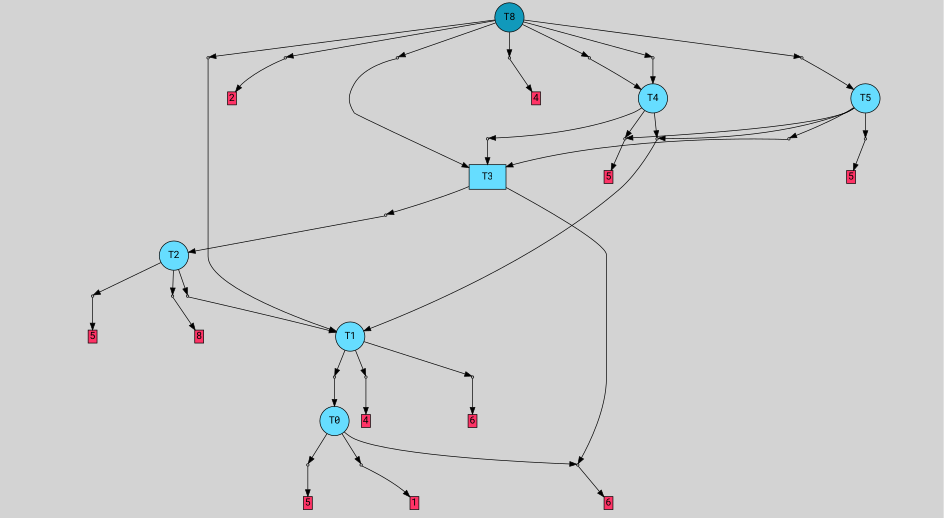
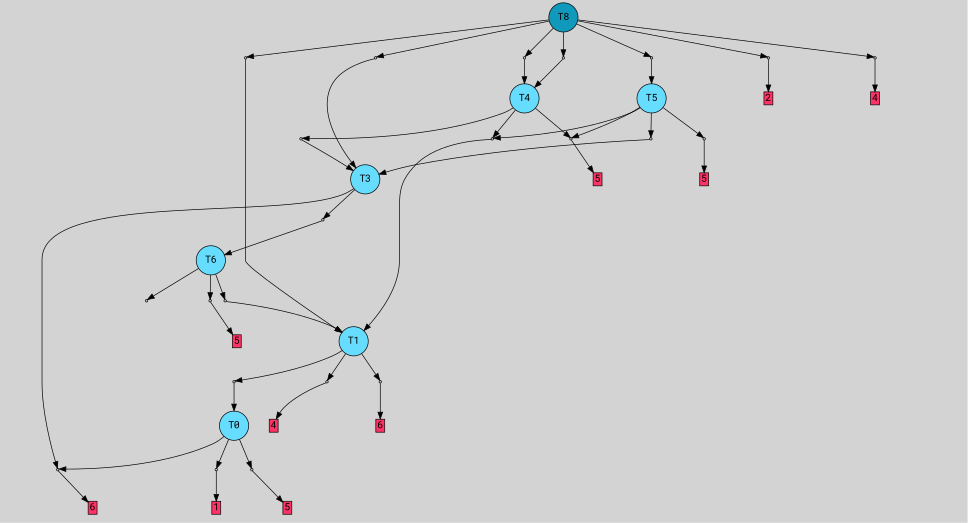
node "T3": shape box -> circle
node "T2": label "T2" -> "T6"
node "8": removed
